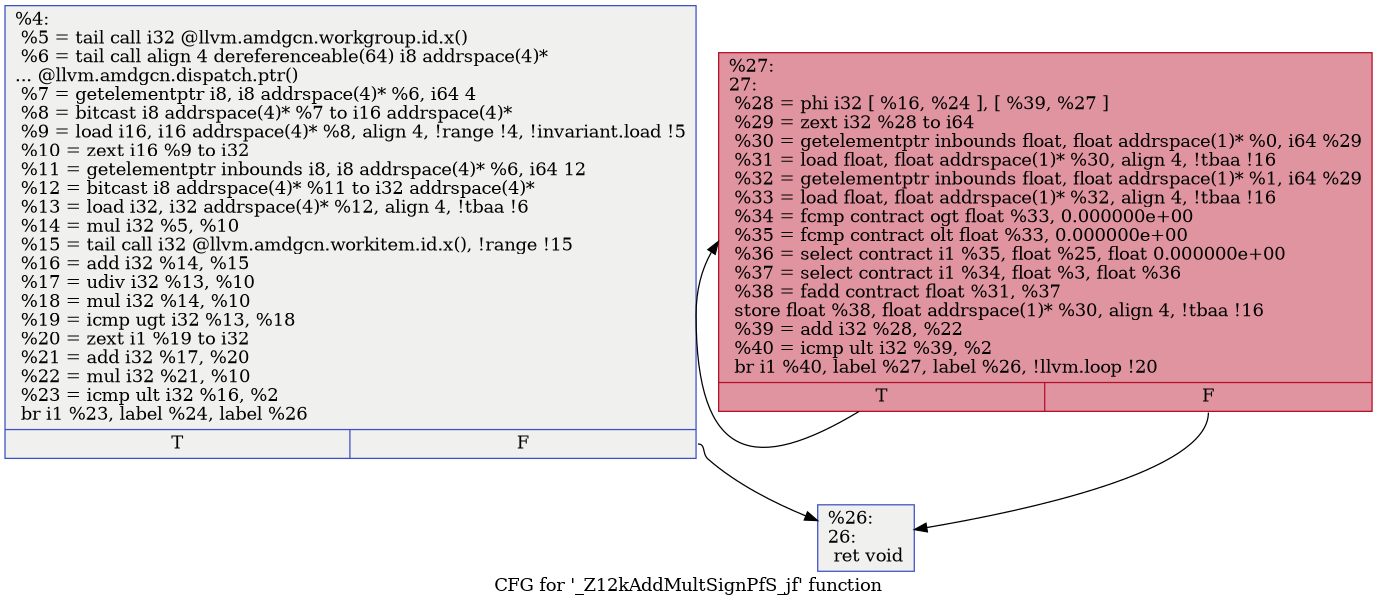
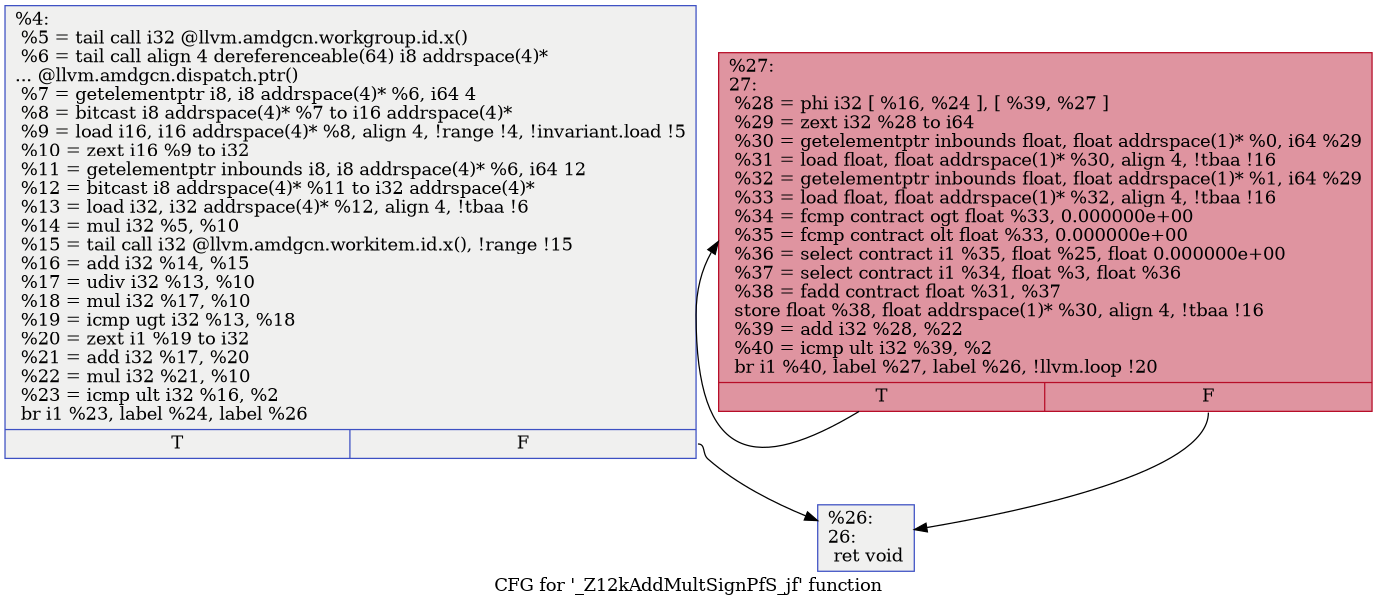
node "%4:": text "%18 = mul i32 %14, %10" -> "%18 = mul i32 %17, %10"
